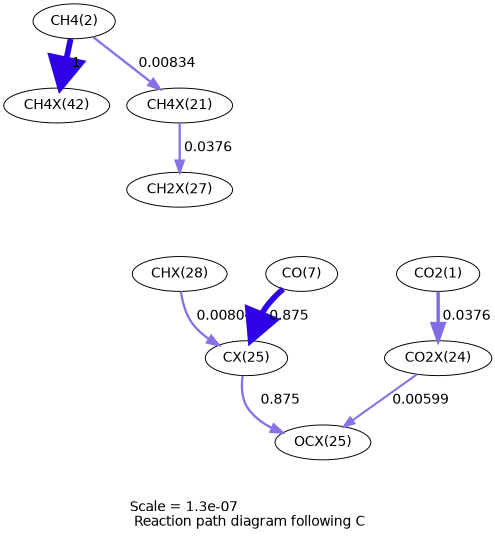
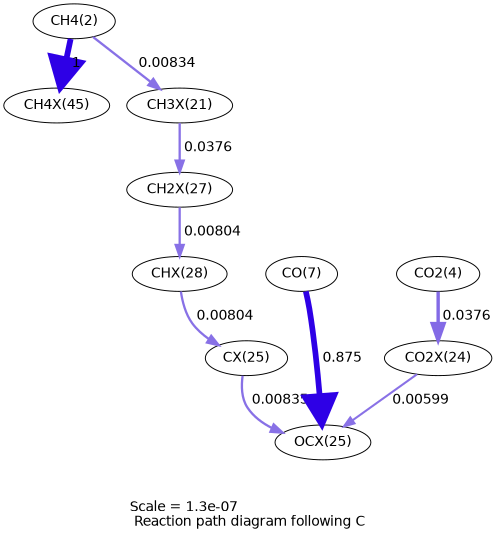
node "CH4X(42)": label "CH4X(42)" -> "CH4X(45)"
node "CH4X(21)": label "CH4X(21)" -> "CH3X(21)"
edge "CH2X(27)" -> "CHX(28)": added, label "0.00804"
node "CO2(1)": label "CO2(1)" -> "CO2(4)"
edge "CO(7)" -> "CX(25)": now "CO(7)" -> "OCX(25)"
edge "CX(25)" -> "OCX(25)": label " 0.875" -> " 0.00835"
